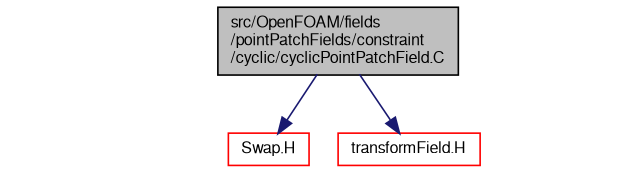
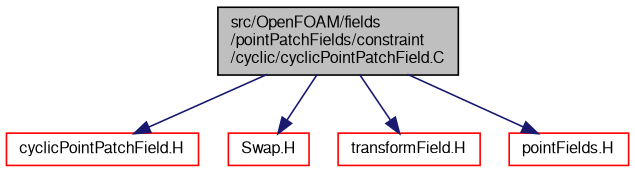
node "cyclicPointPatchField.H": added
node "pointFields.H": added
